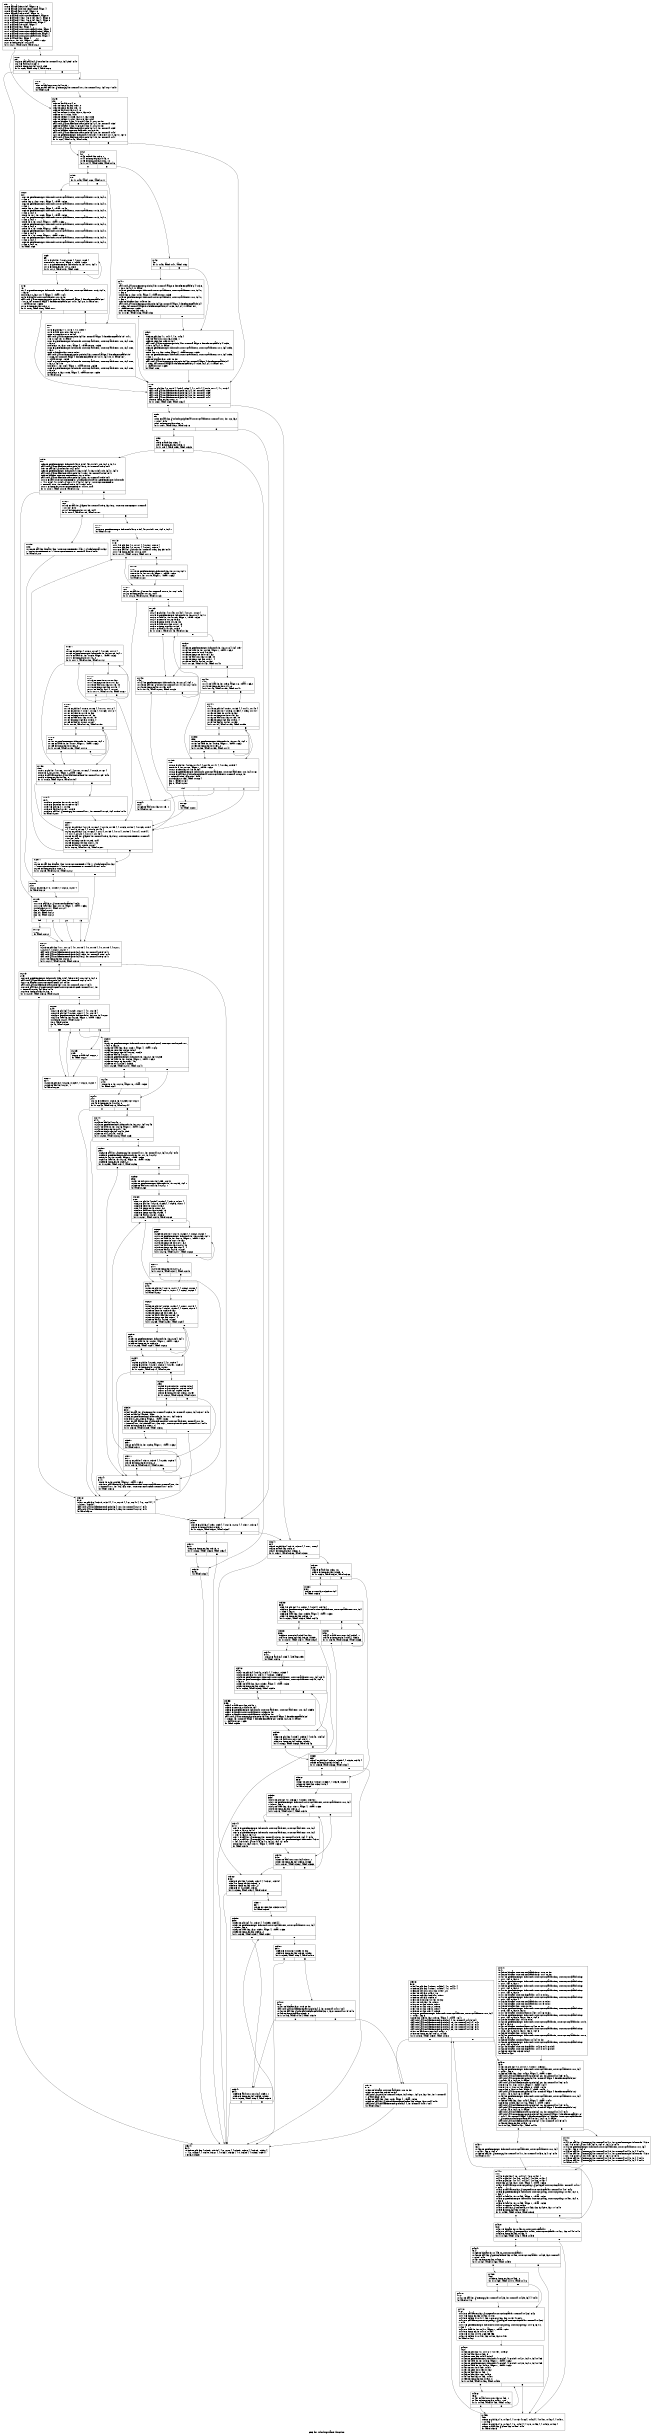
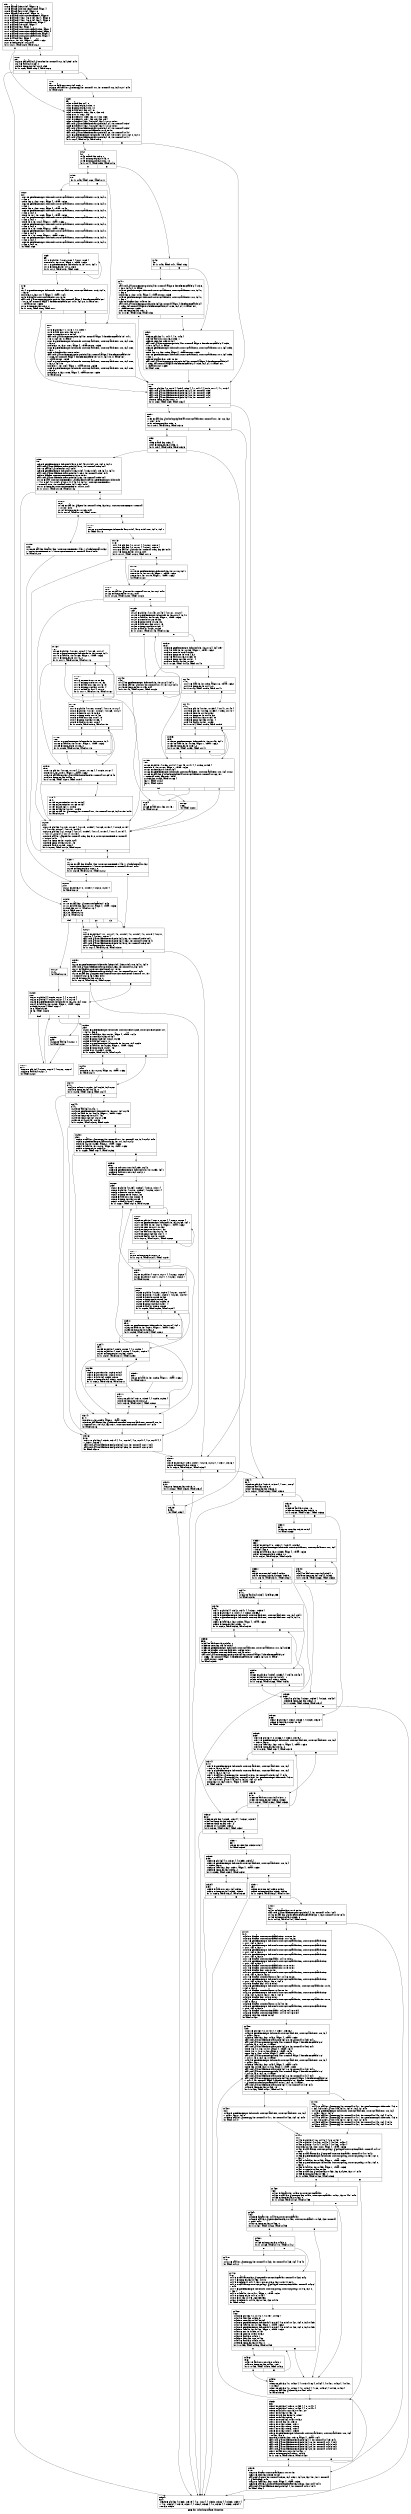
edge "%112:" -> "%212:": now "%112:" -> "%220:"
node "%303:": removed
edge "%400:" -> "%394:": now "%400:" -> "%404:"
